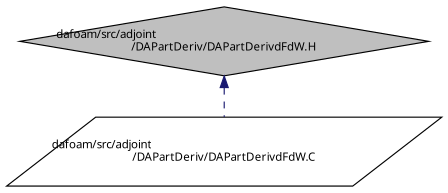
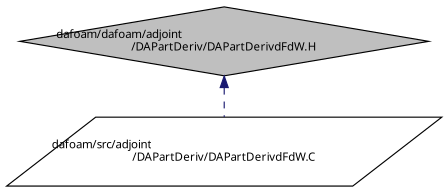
node "dafoam/src/adjoint /DAPartDeriv/DAPartDerivdFdW.H": label "dafoam/src/adjoint /DAPartDeriv/DAPartDerivdFdW.H" -> "dafoam/dafoam/adjoint /DAPartDeriv/DAPartDerivdFdW.H"
